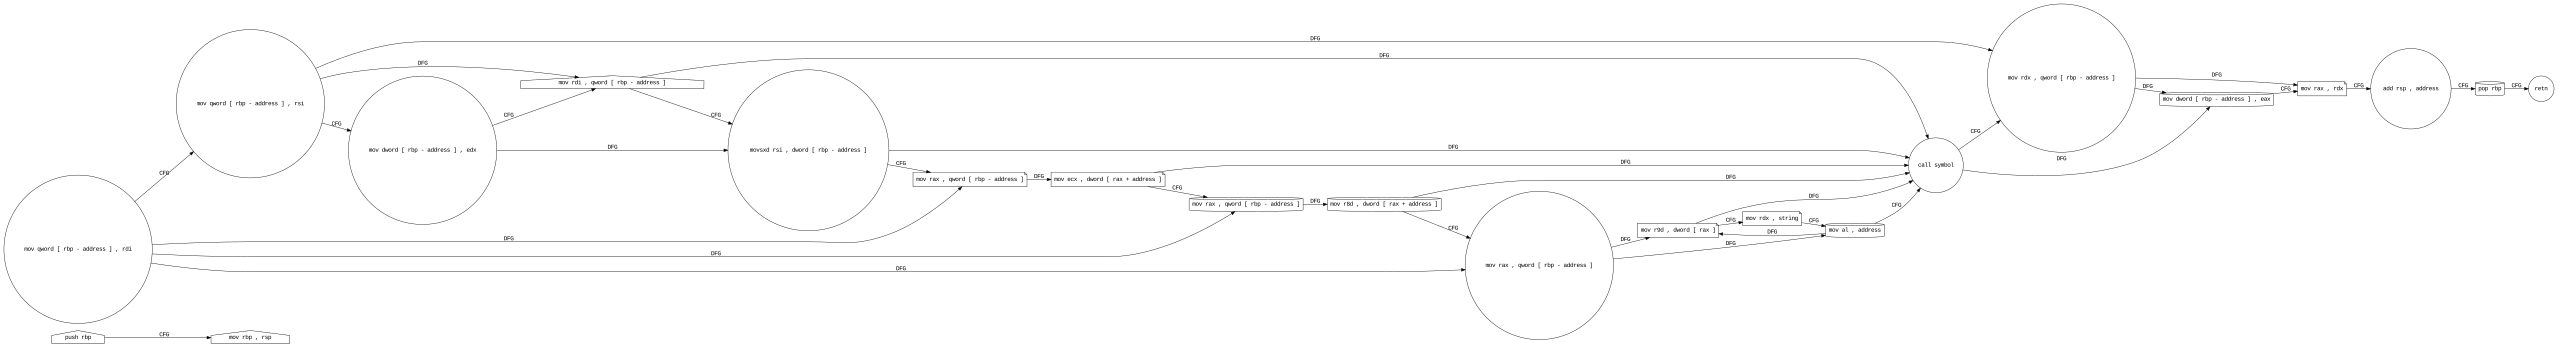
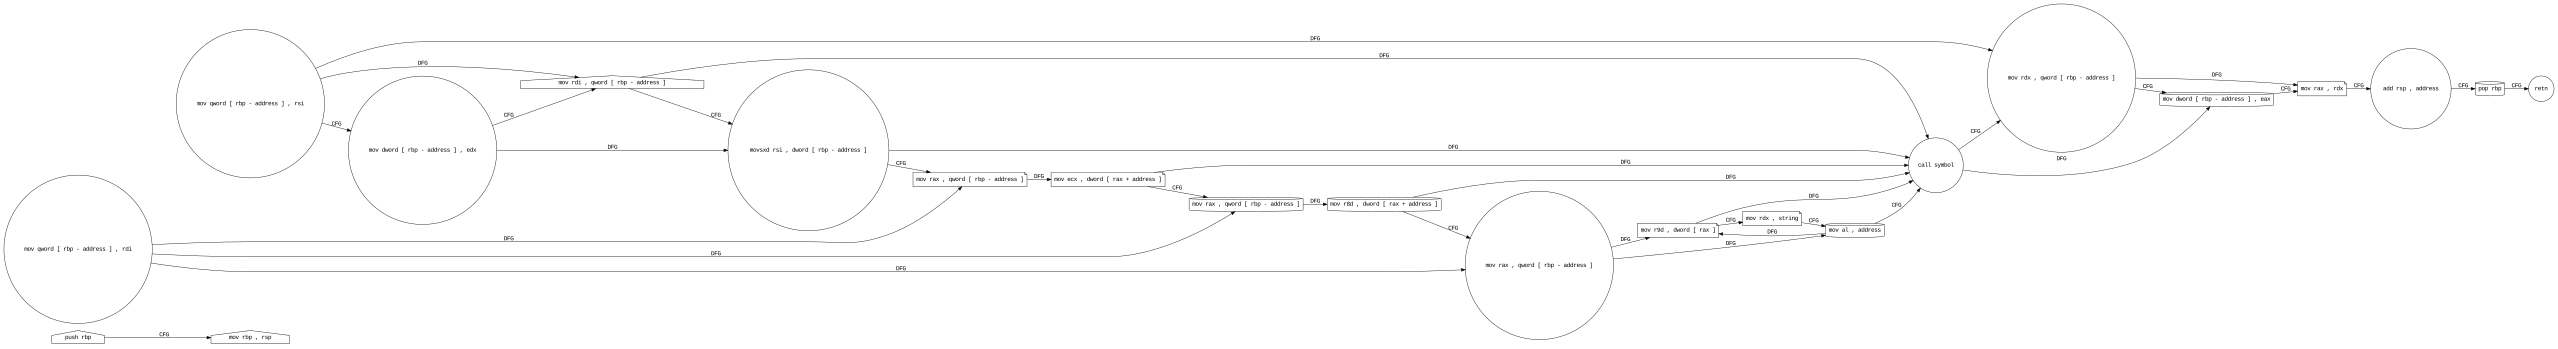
edge "mov rdx , qword [ rbp - address ]" -> "mov dword [ rbp - address ] , eax": label "DFG" -> "CFG"
edge "mov qword [ rbp - address ] , rdi" -> "mov qword [ rbp - address ] , rsi": removed, label "CFG"
